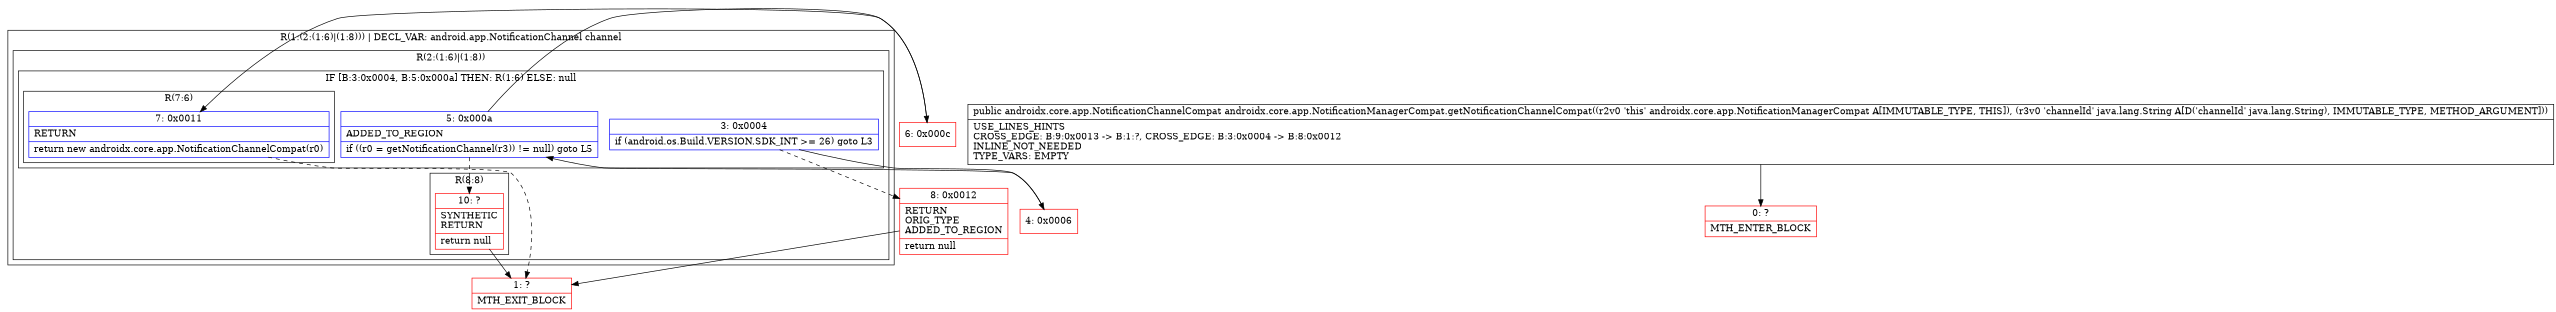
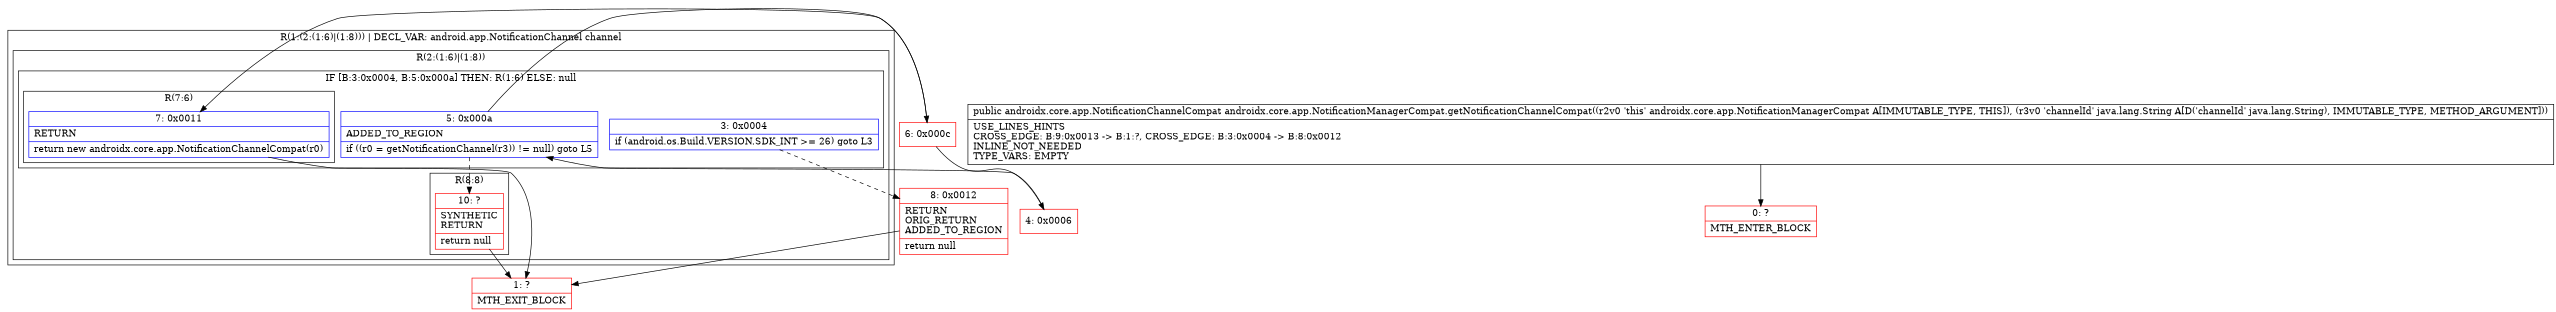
edge "3: 0x0004" -> "4: 0x0006": now "6: 0x000c" -> "4: 0x0006"
edge "7: 0x0011" -> "1: ?": style dashed -> solid
node "8: 0x0012": text "ORIG_TYPE" -> "ORIG_RETURN"
